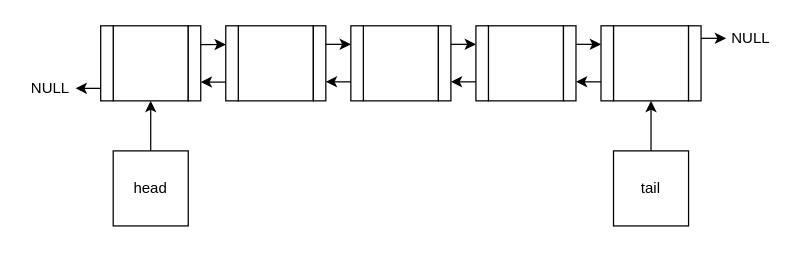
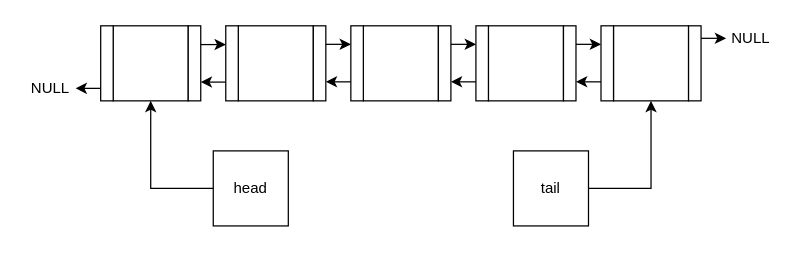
node "head": moved (151, 188) -> (251, 188)
node "tail": moved (651, 188) -> (551, 188)
